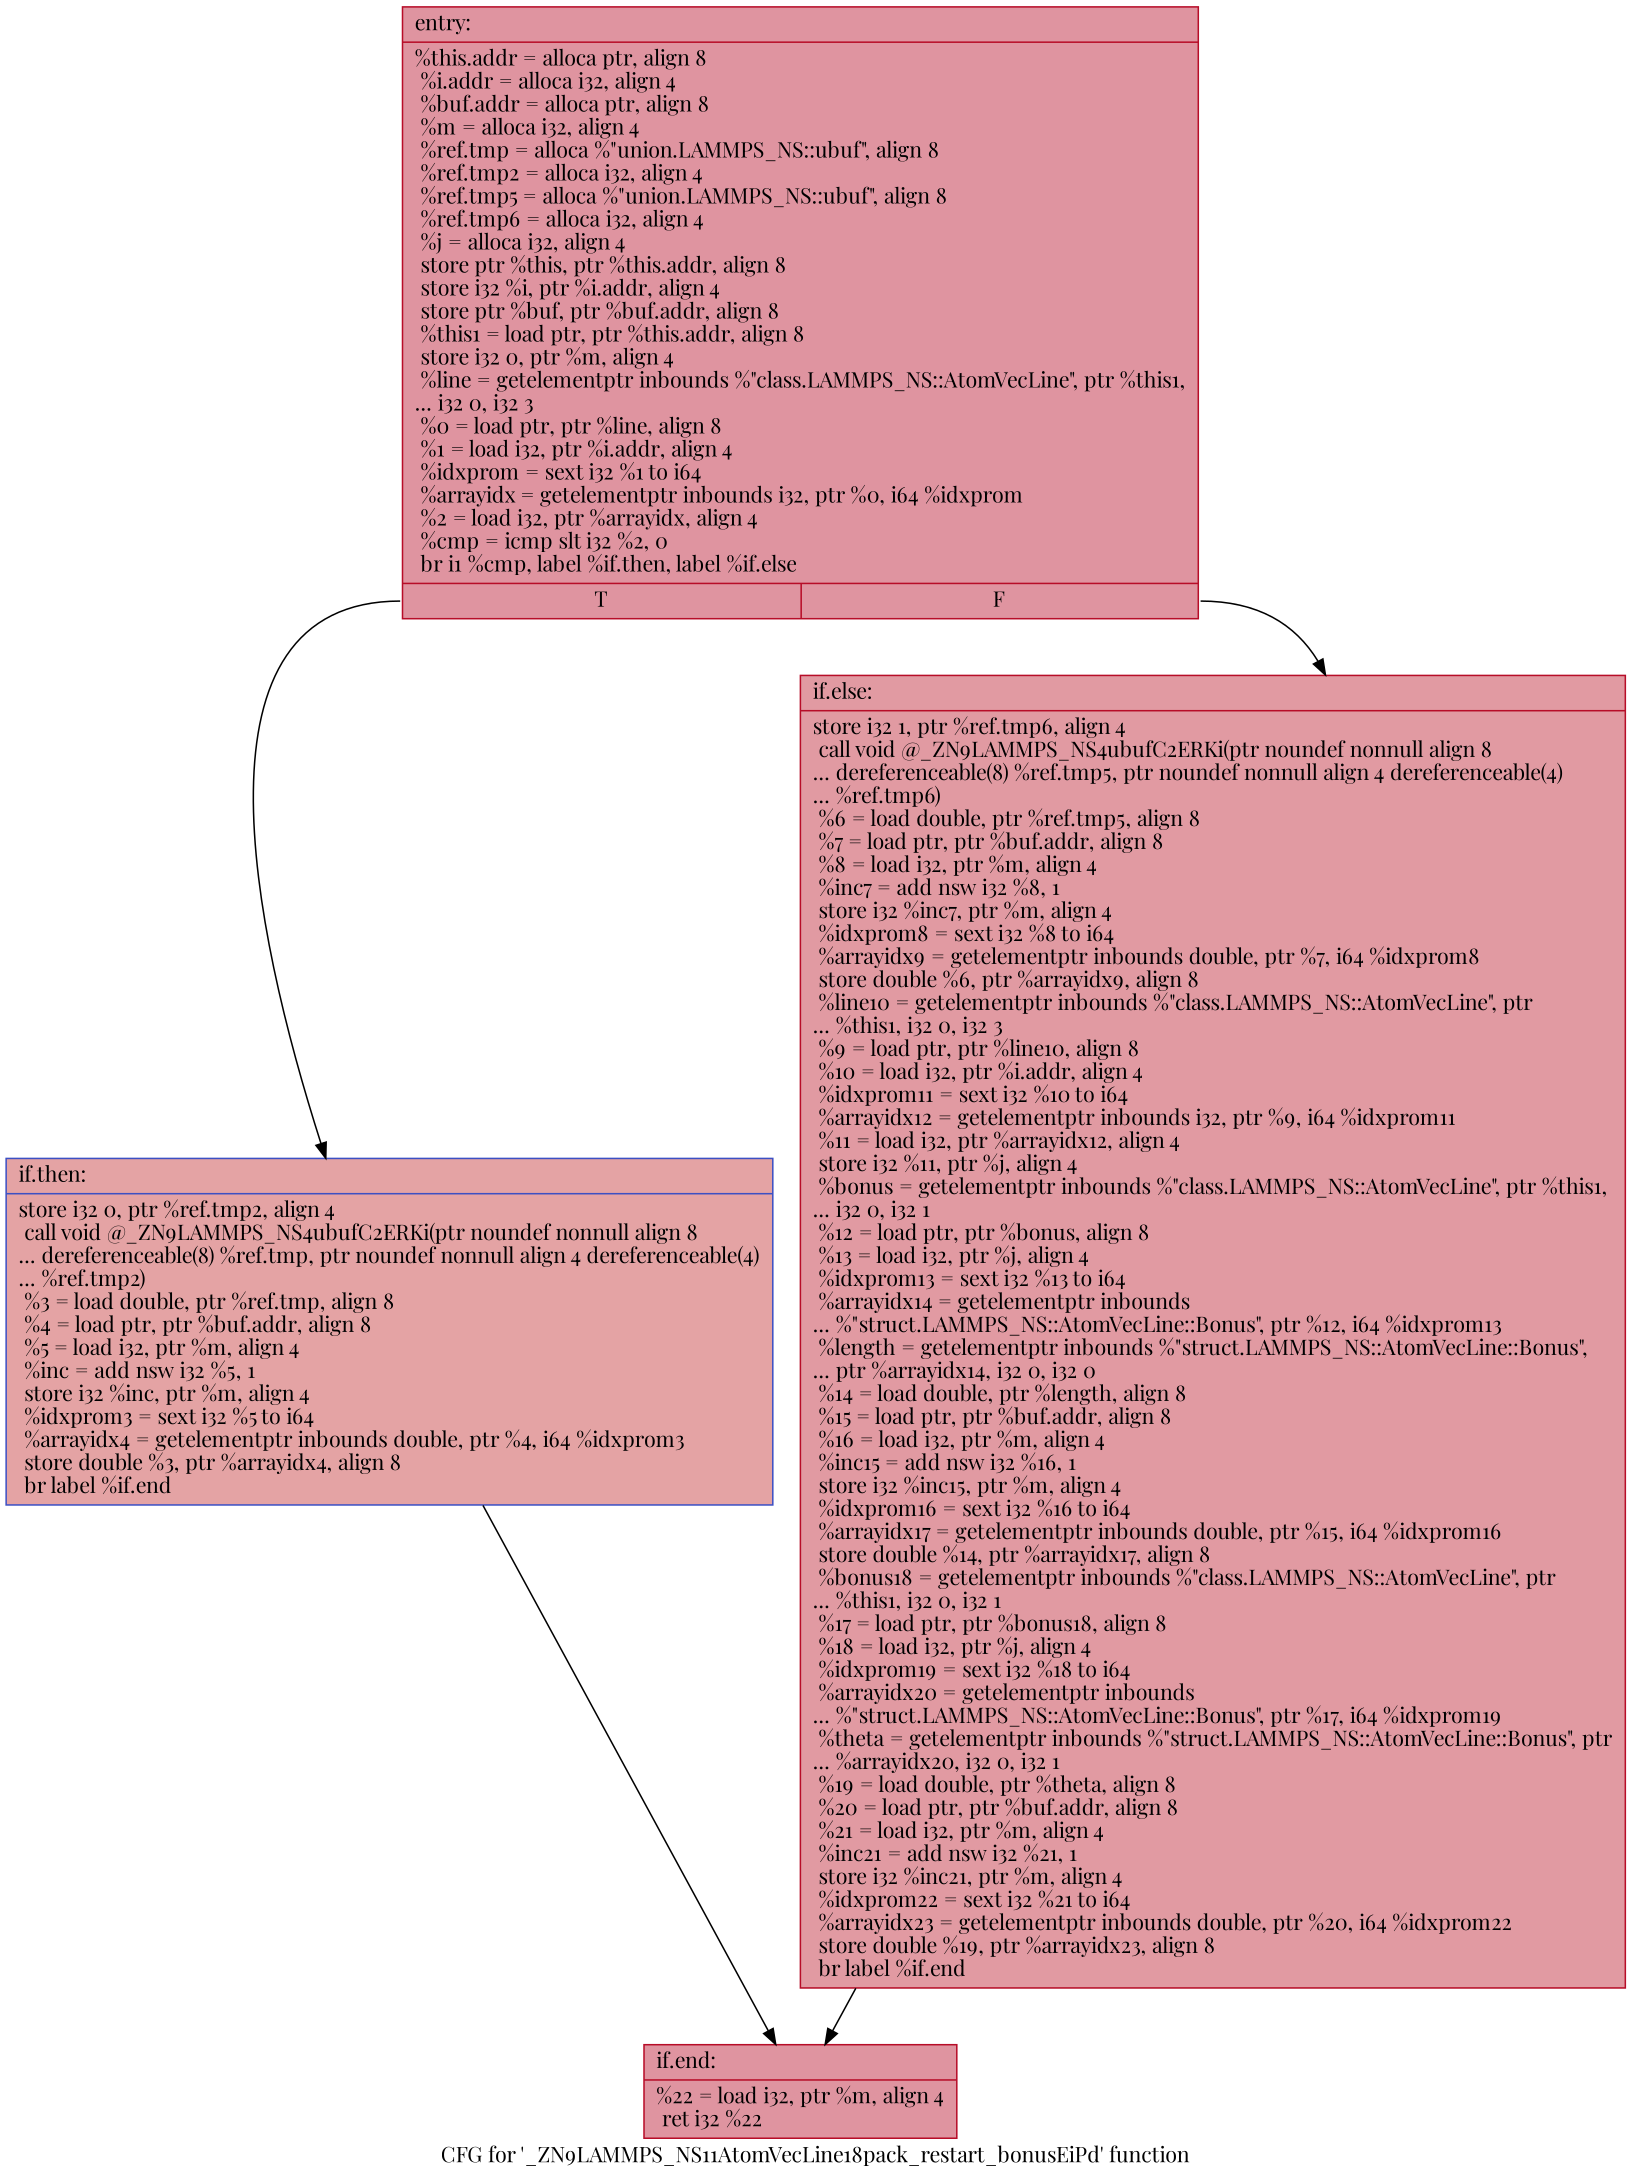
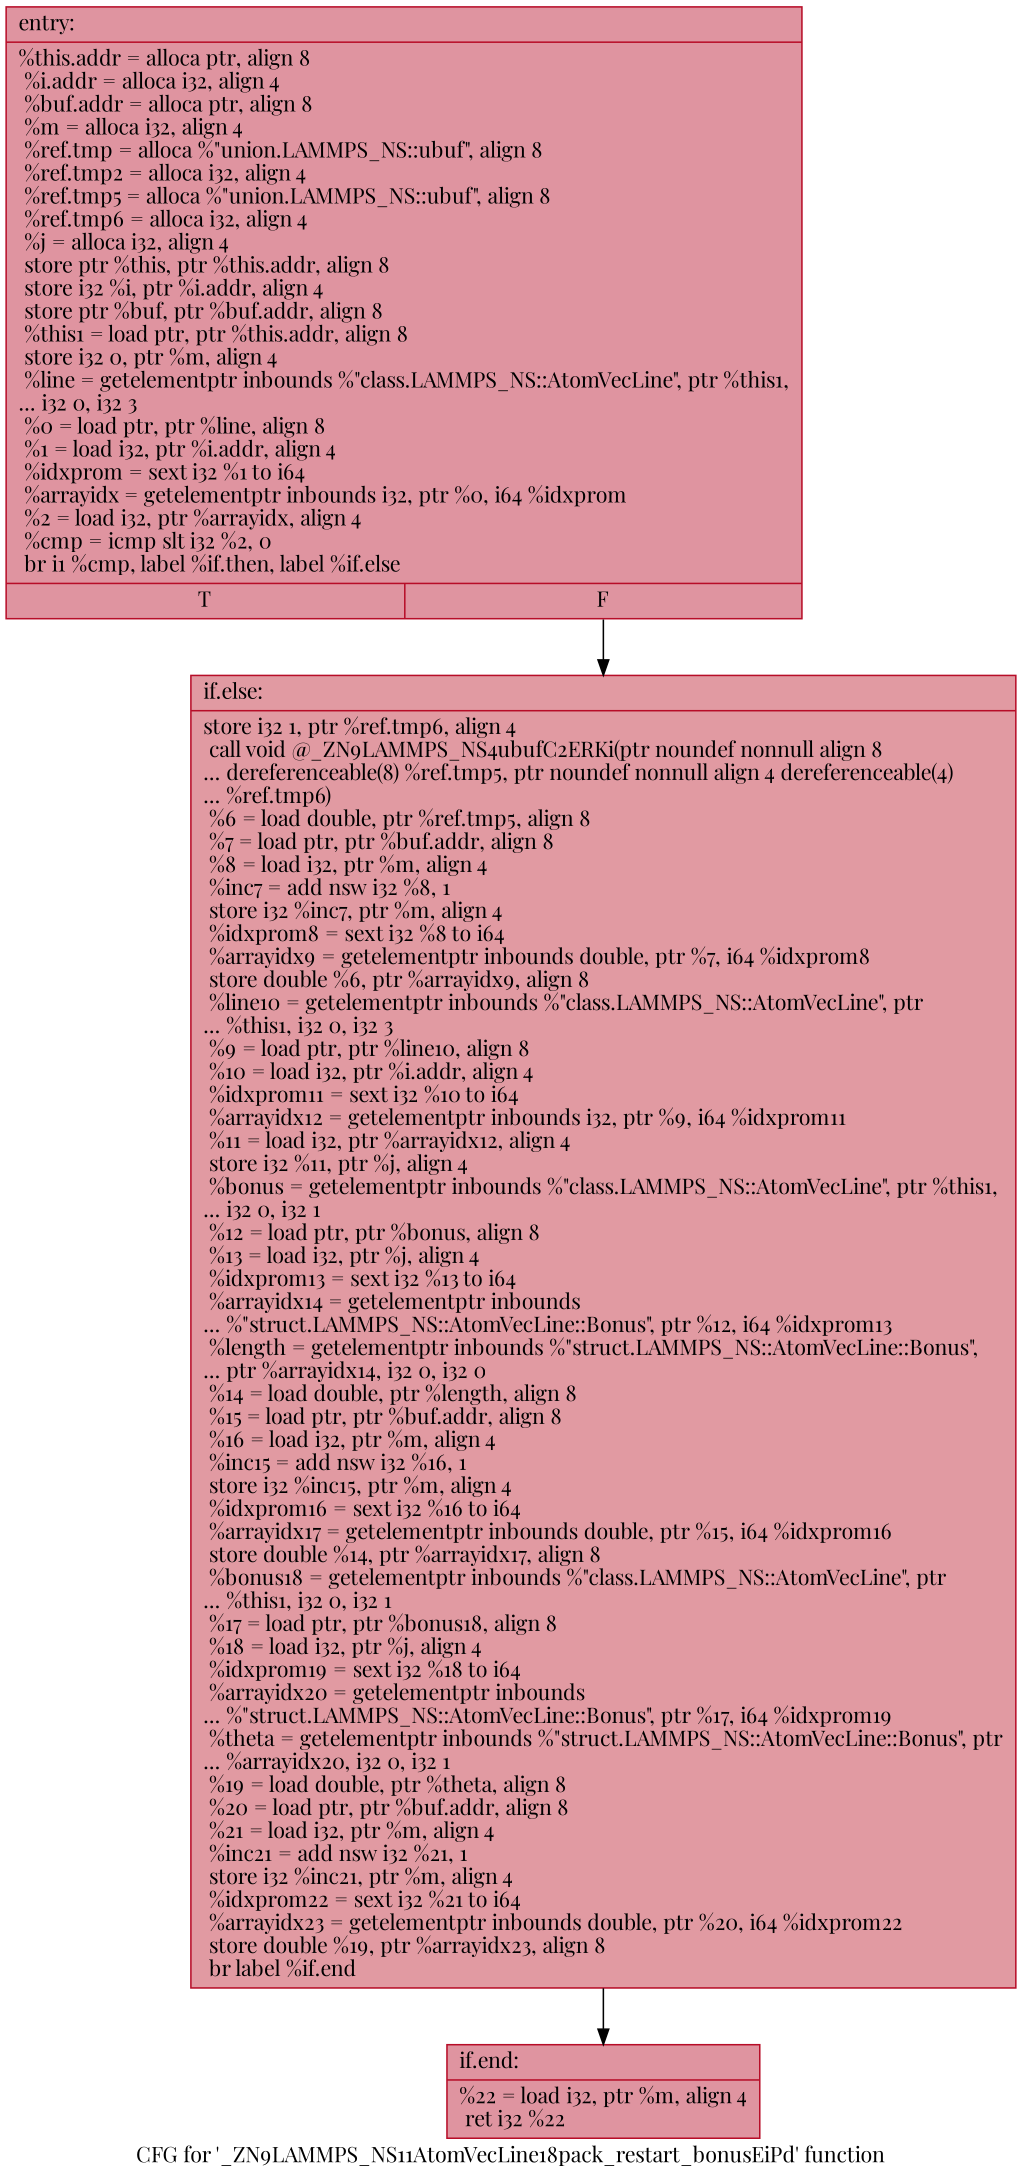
node "if.then:": removed
